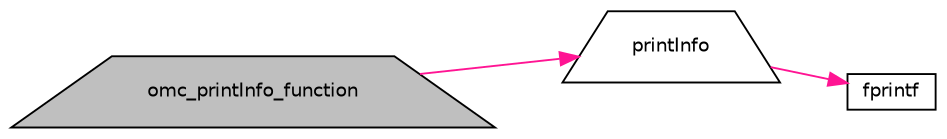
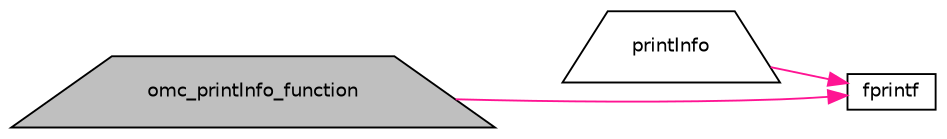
edge "omc_printInfo_function" -> "printInfo": now "omc_printInfo_function" -> "fprintf"
